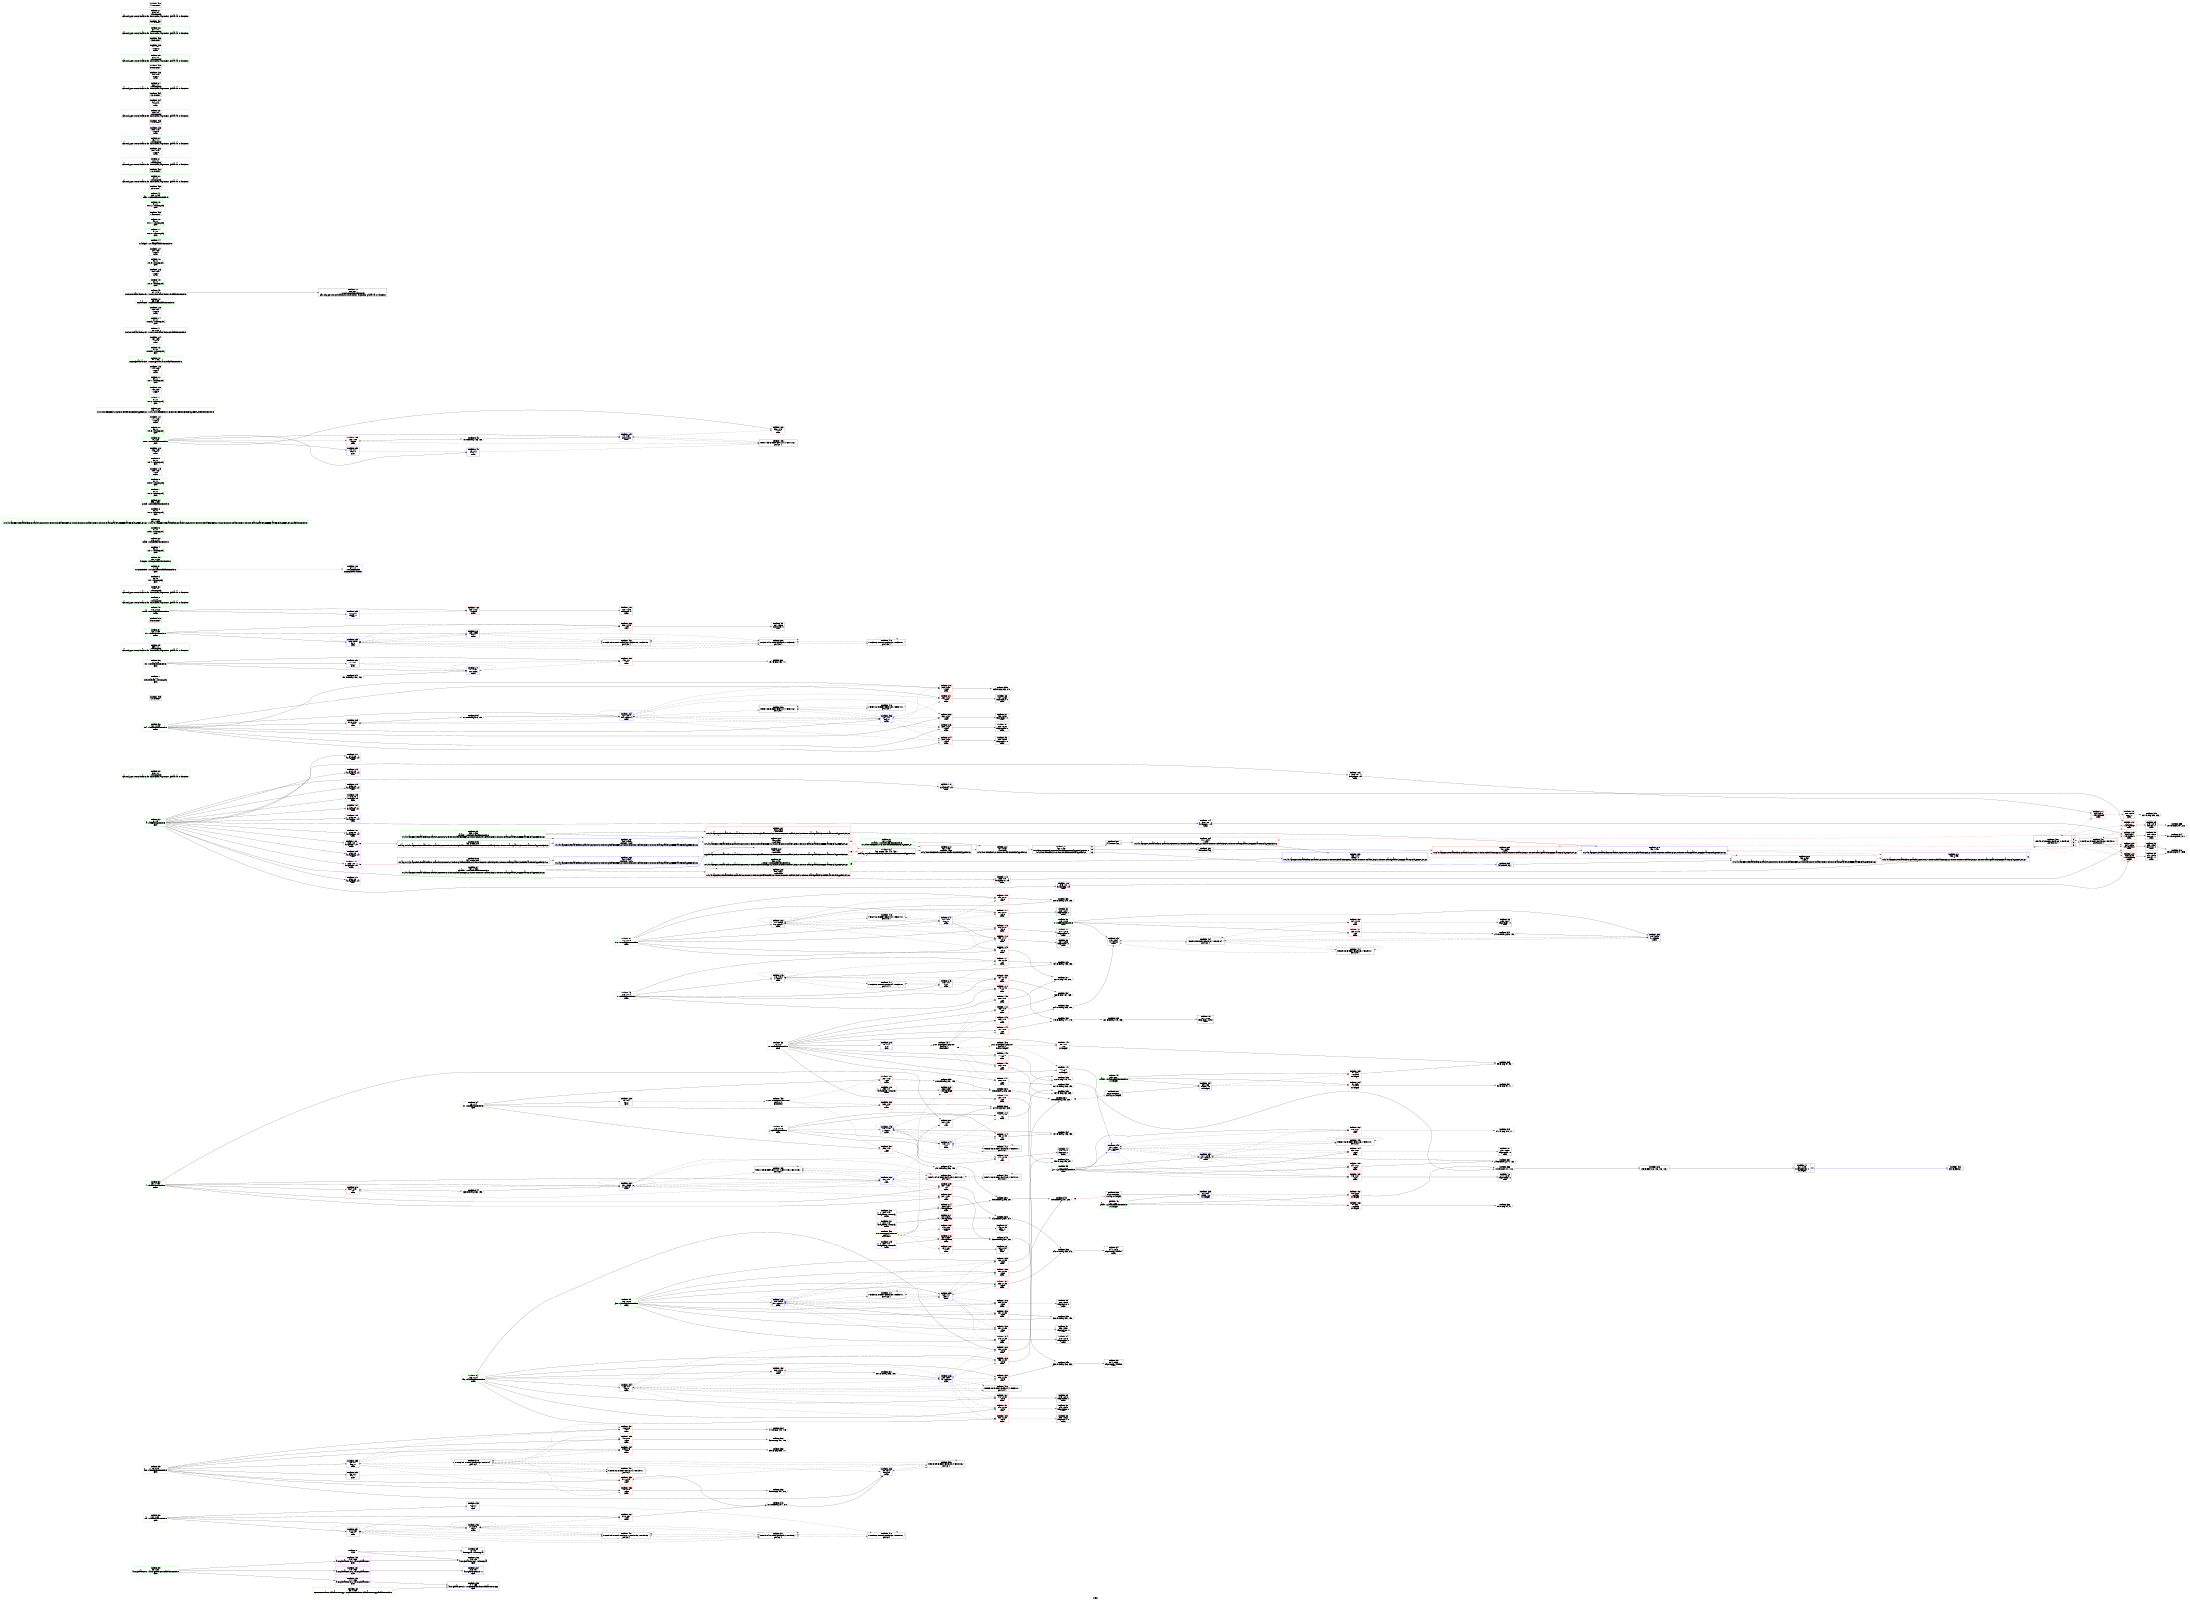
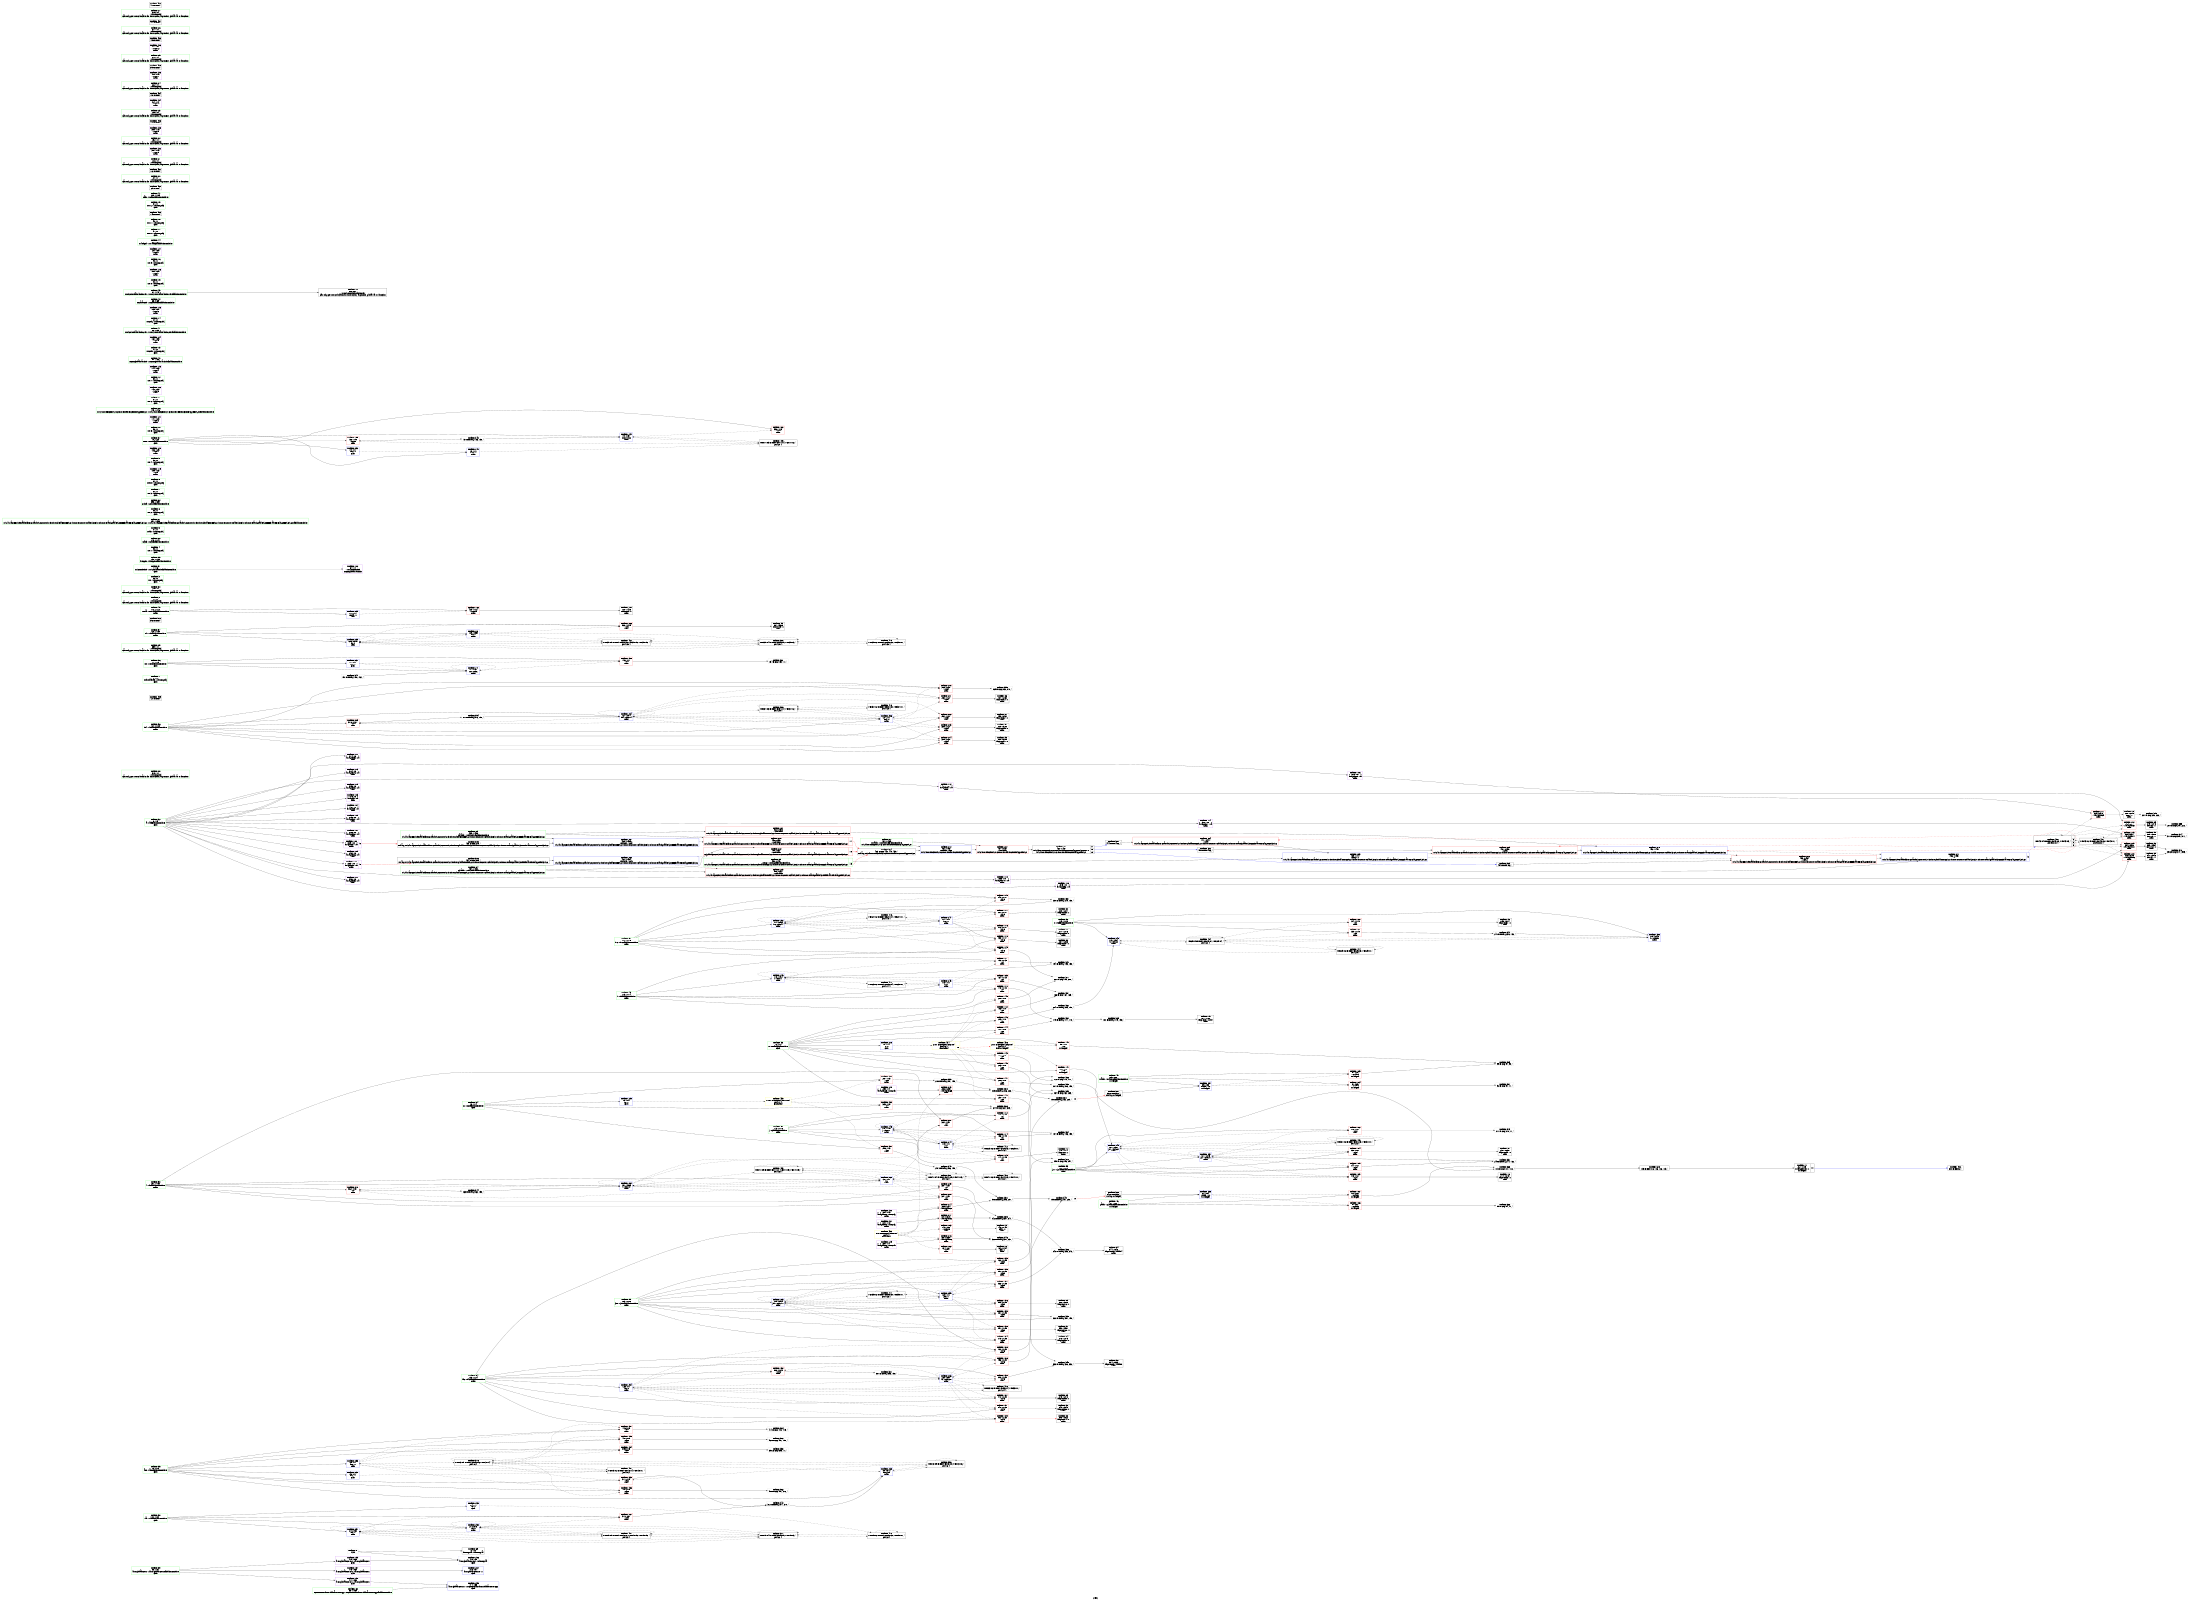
node "NodeID: 218": text "edgeii" -> "main"
